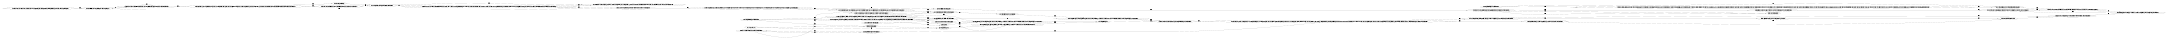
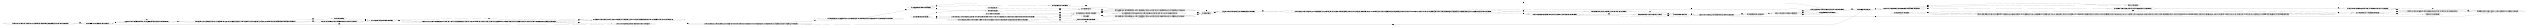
node "'mov byte [esp+edi+0x3d], 0x0', 'jmp 0x8049940',": added
node "'sub esp, 0xc', 'push 0x0', 'call 0x8048d80',": added
node "'push edi', 'call 0x8049c40', 'add esp, 0x10',": label "'push edi', 'call 0x8049c40', 'add esp, 0x10'," -> "'push edi', 'esi 0x8049c40', 'add esp, 0x10',"
edge "'nop dword [eax+eax], eax'," -> "'test edi, edi', 'je 0x8049900',": now "'mov word [esp+0x3e], 0x0', 'test ebx, ebx', 'je 0x8049890'," -> "'test edi, edi', 'je 0x8049900',"
